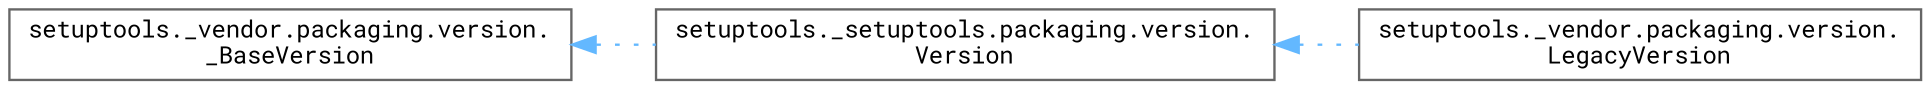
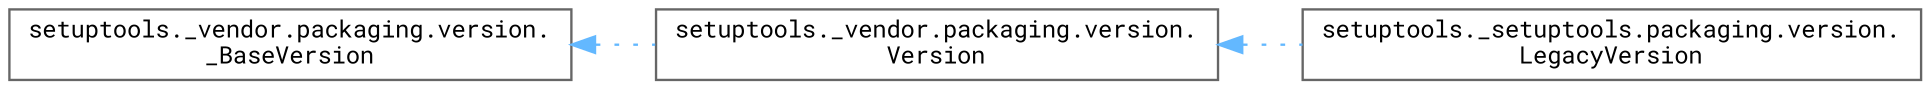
node "setuptools._setuptools.packaging.version. Version": label "setuptools._setuptools.packaging.version. Version" -> "setuptools._vendor.packaging.version. Version"
node "setuptools._vendor.packaging.version. LegacyVersion": label "setuptools._vendor.packaging.version. LegacyVersion" -> "setuptools._setuptools.packaging.version. LegacyVersion"
